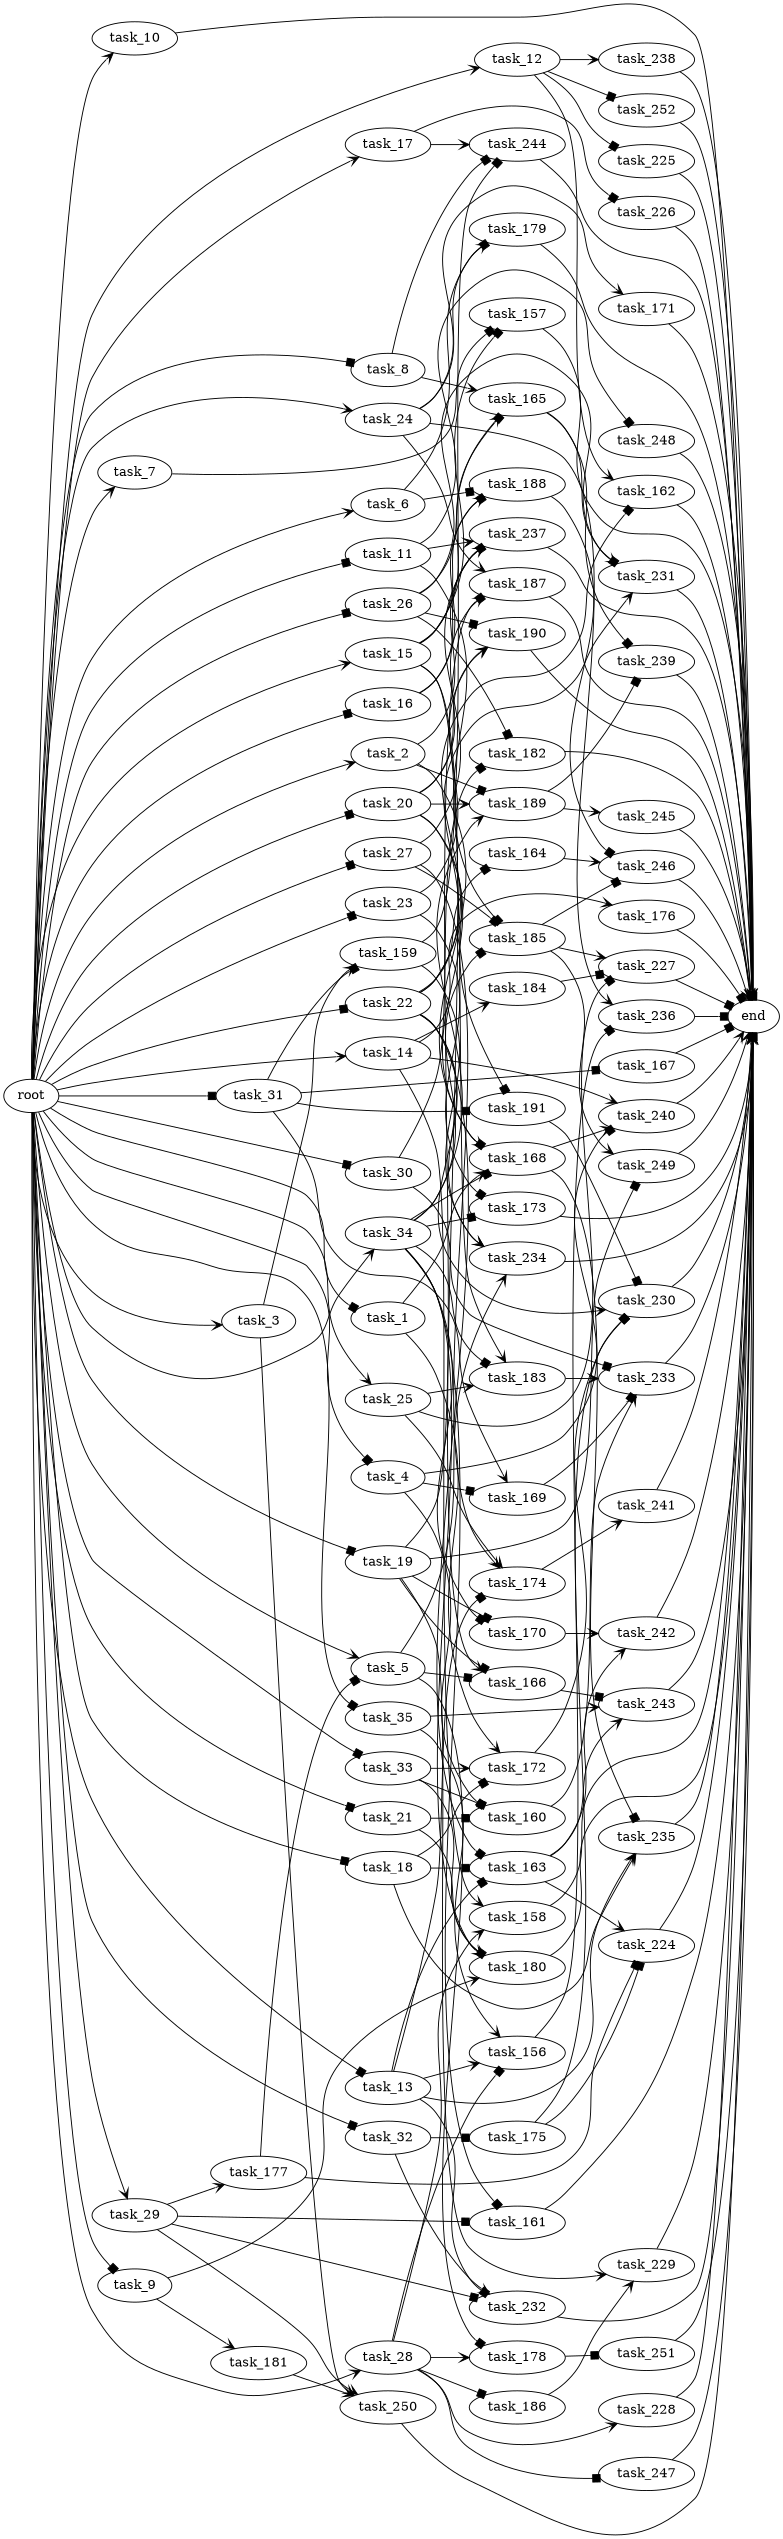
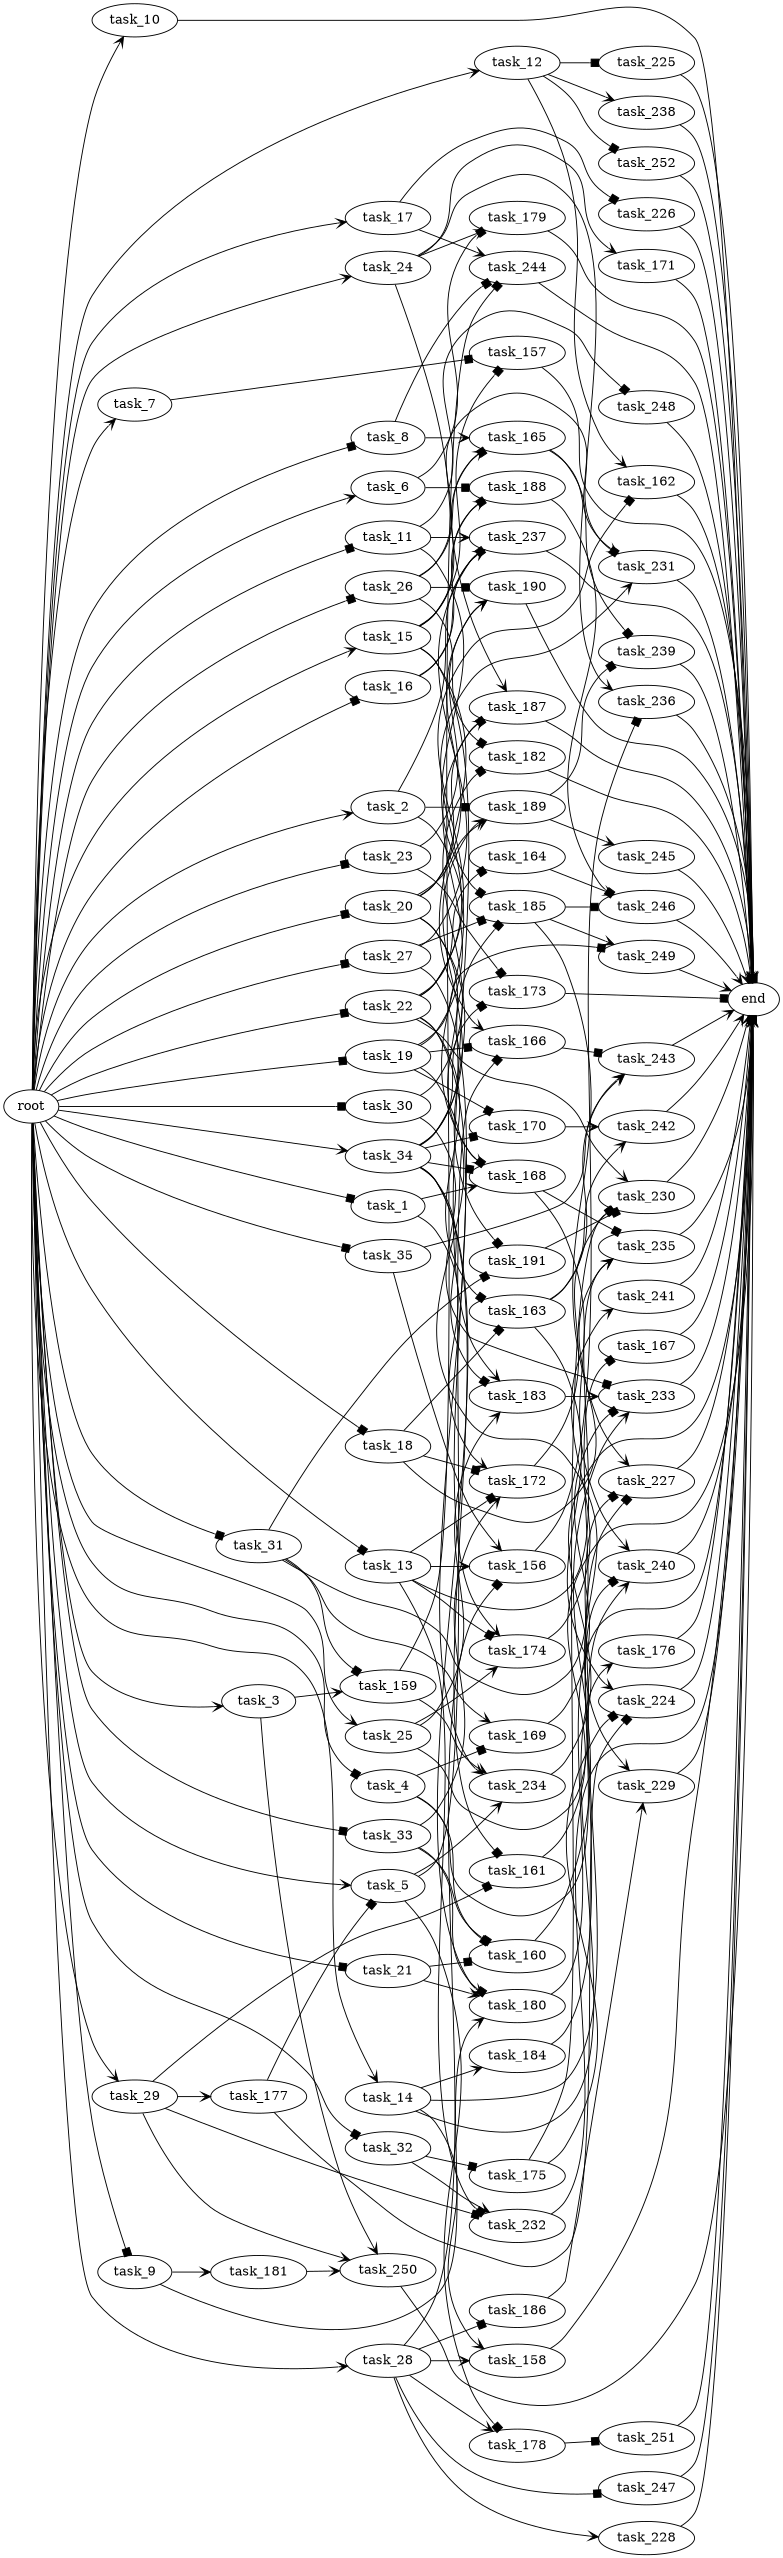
edge "task_13" -> "task_163": now "task_13" -> "task_172"
